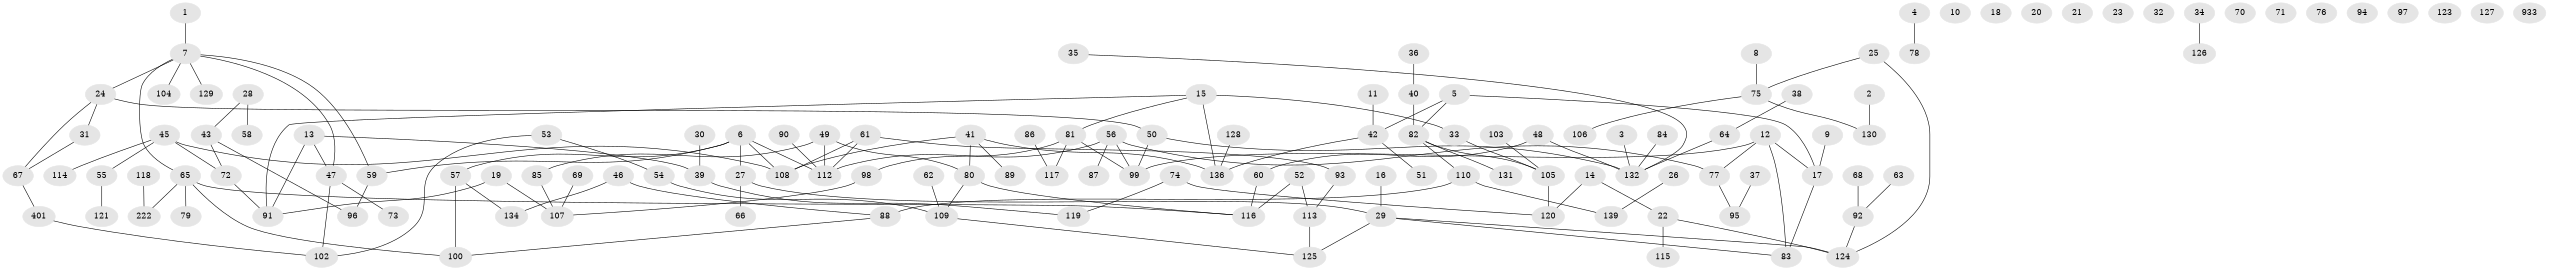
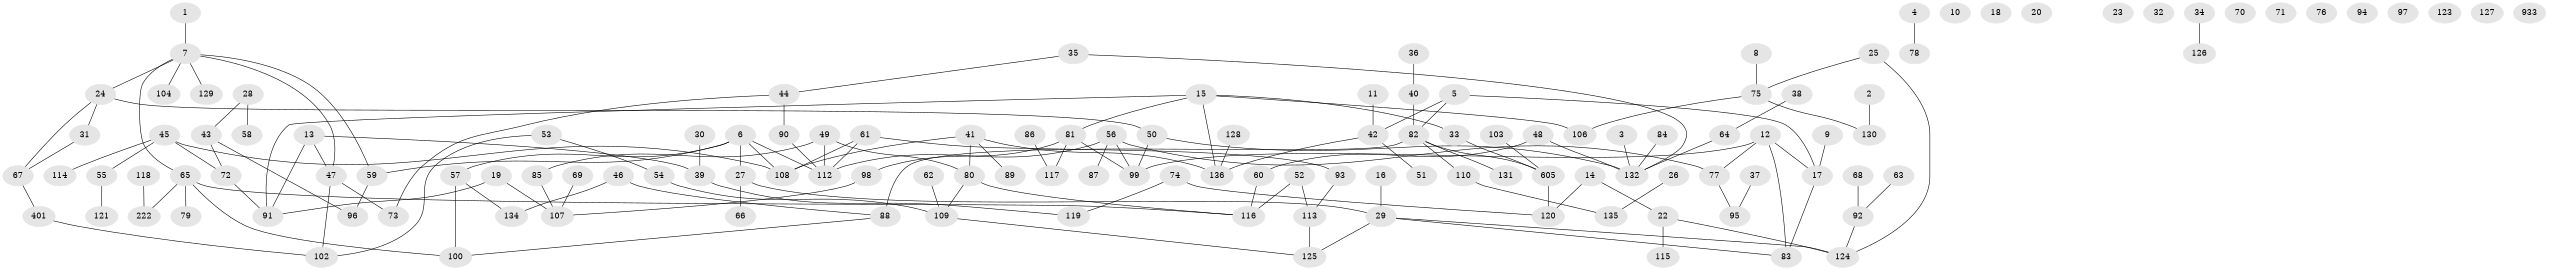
node "21": removed
node "44": added
edge "15" -- "106": added
node "105": label "105" -> "605"
edge "110" -- "88": now "82" -- "88"
node "139": label "139" -> "135"
